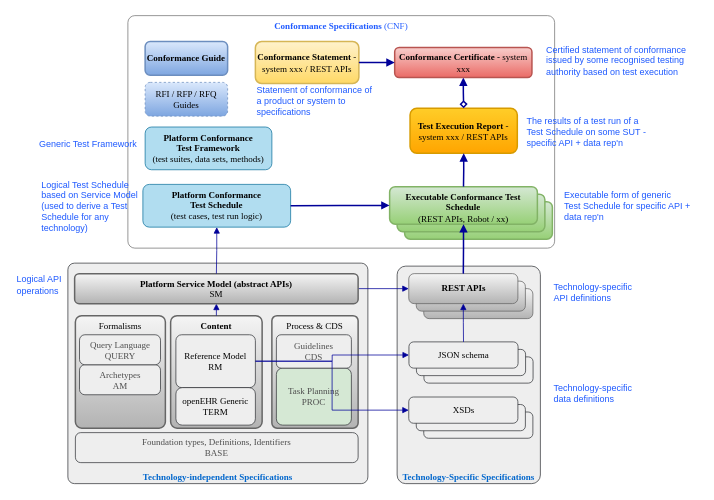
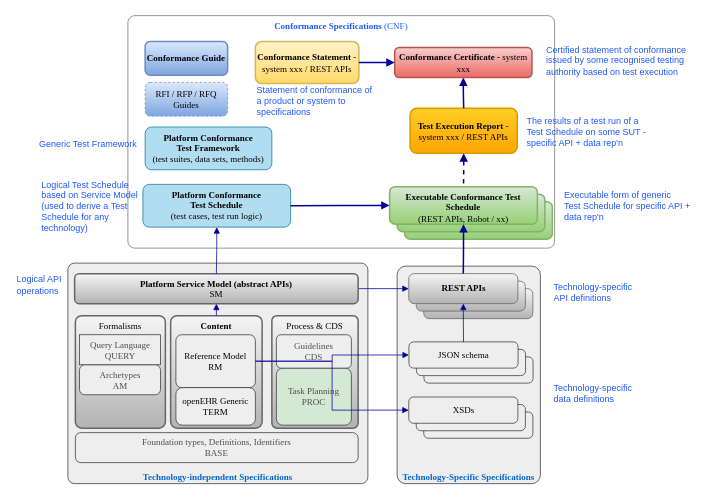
edge "Conformance Certificate - system xxx" -- "Test Execution Report - system xxx / REST APIs": arrowhead diamond -> none
edge "Executable Conformance Test Schedule (REST APIs, Robot / xx)" -> "Test Execution Report - system xxx / REST APIs": style solid -> dashed
node "Query LanguageQUERY": shape rounded rectangle -> rectangle
